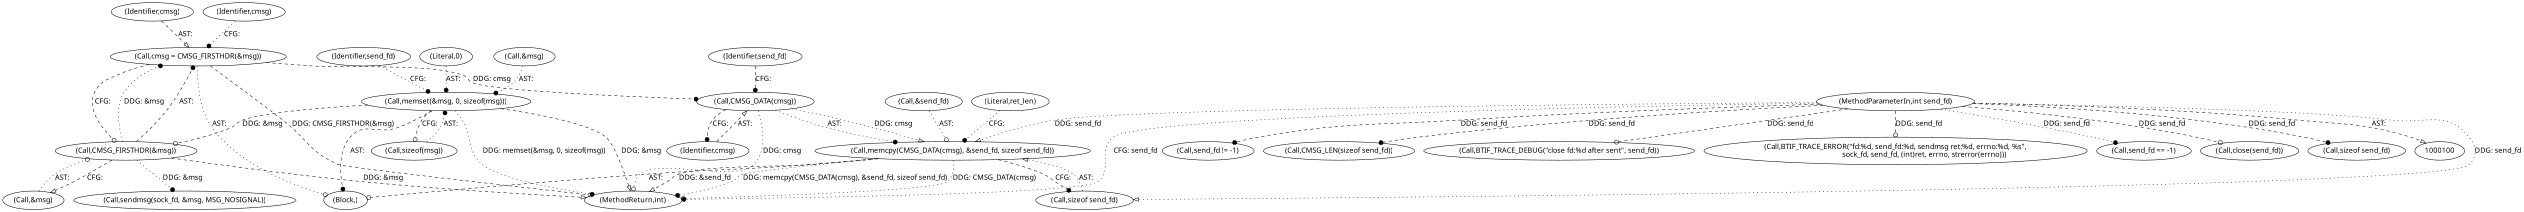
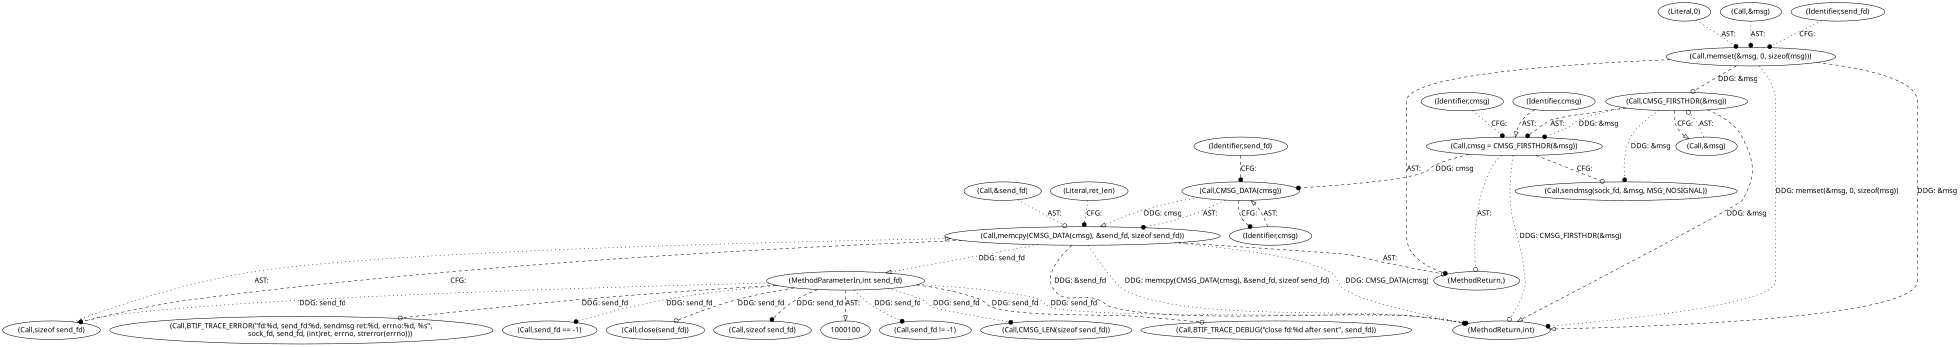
edge "(Call,cmsg = CMSG_FIRSTHDR(&msg))" -> "(Call,CMSG_FIRSTHDR(&msg))": now "(Call,cmsg = CMSG_FIRSTHDR(&msg))" -> "(Call,sendmsg(sock_fd, &msg, MSG_NOSIGNAL))"
edge "(MethodParameterIn,int send_fd)" -> "(Call,memcpy(CMSG_DATA(cmsg), &send_fd, sizeof send_fd))": reversed
edge "(MethodParameterIn,int send_fd)" -> "(Call,send_fd != -1)": style dashed -> dotted
edge "(MethodParameterIn,int send_fd)" -> "(Call,CMSG_LEN(sizeof send_fd))": style dashed -> dotted
node "(Call,sizeof(msg))": removed
edge "(MethodParameterIn,int send_fd)" -> "(MethodReturn,int)": label "CFG: send_fd" -> "DDG: send_fd"
edge "(Call,CMSG_DATA(cmsg))" -> "(MethodReturn,int)": removed, label "DDG: cmsg"
edge "(Call,cmsg = CMSG_FIRSTHDR(&msg))" -> "(MethodReturn,int)": style dashed -> dotted
node "(Block,)": label "(Block,)" -> "(MethodReturn,)"
